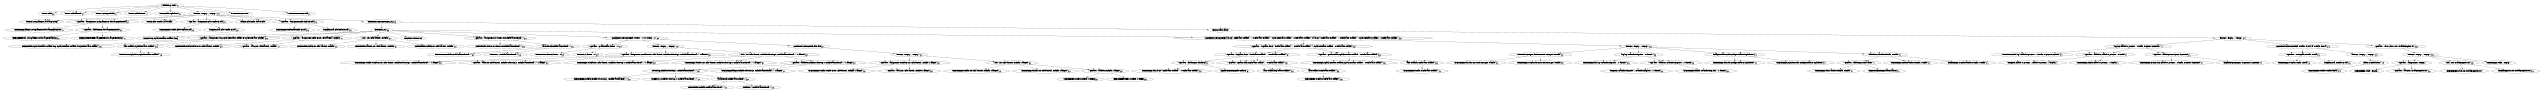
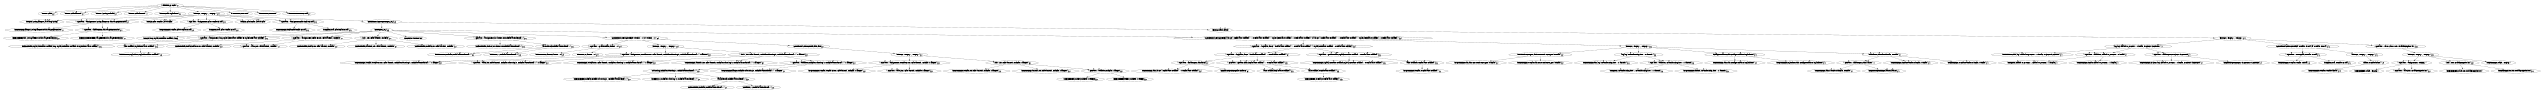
node "(MODIFIER,VIRTUAL)": added
